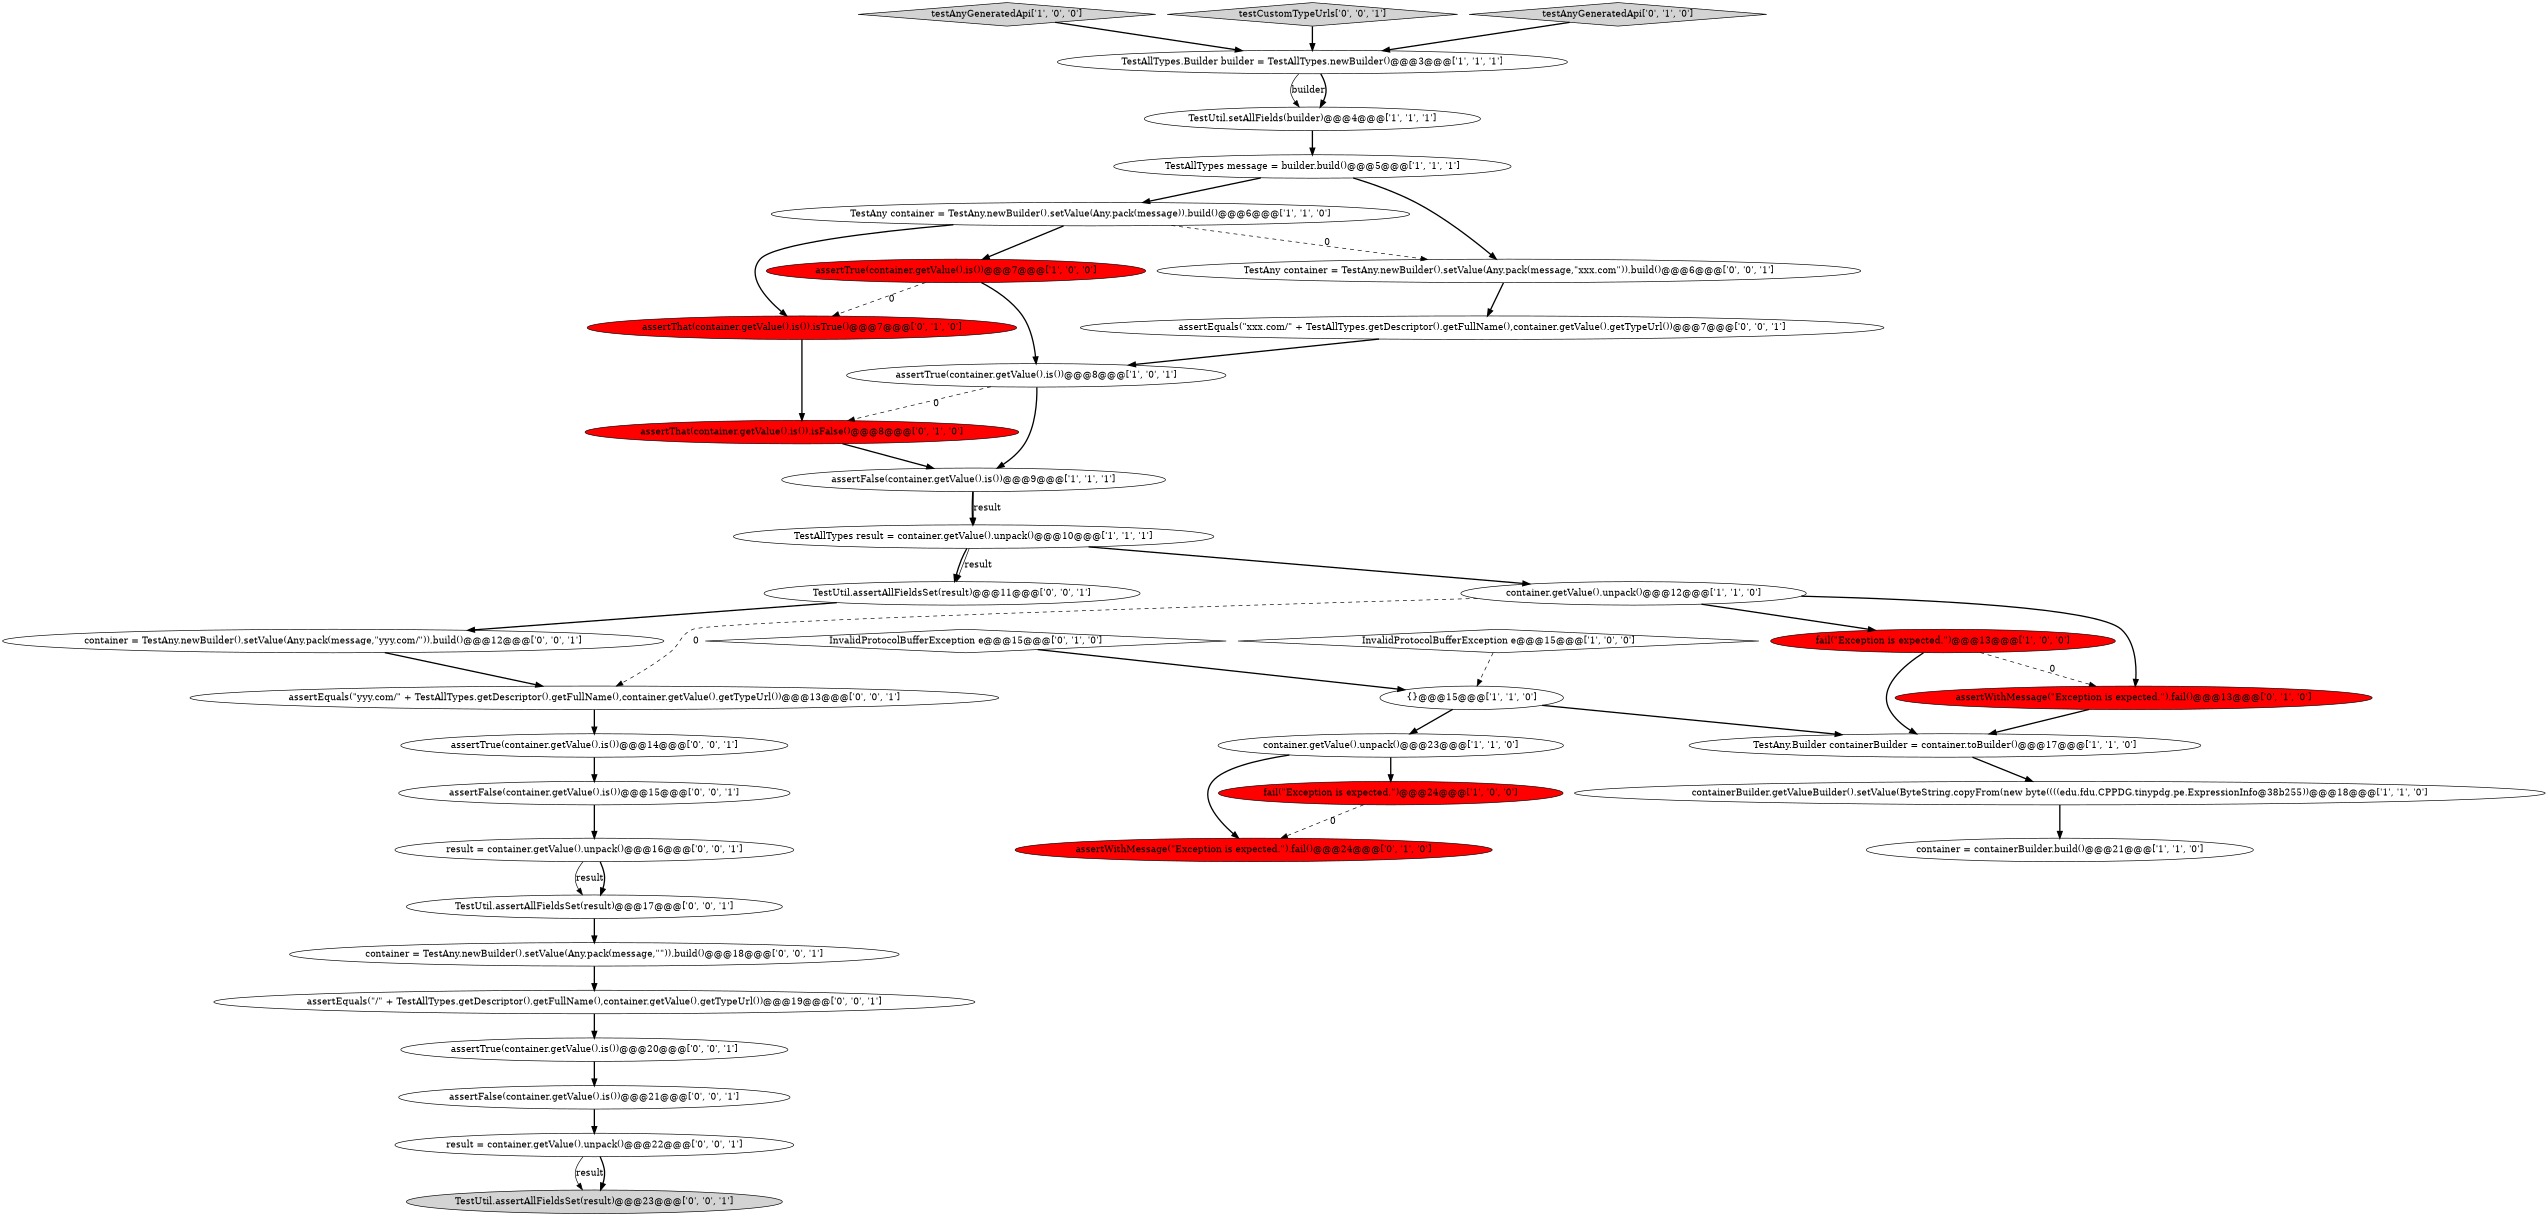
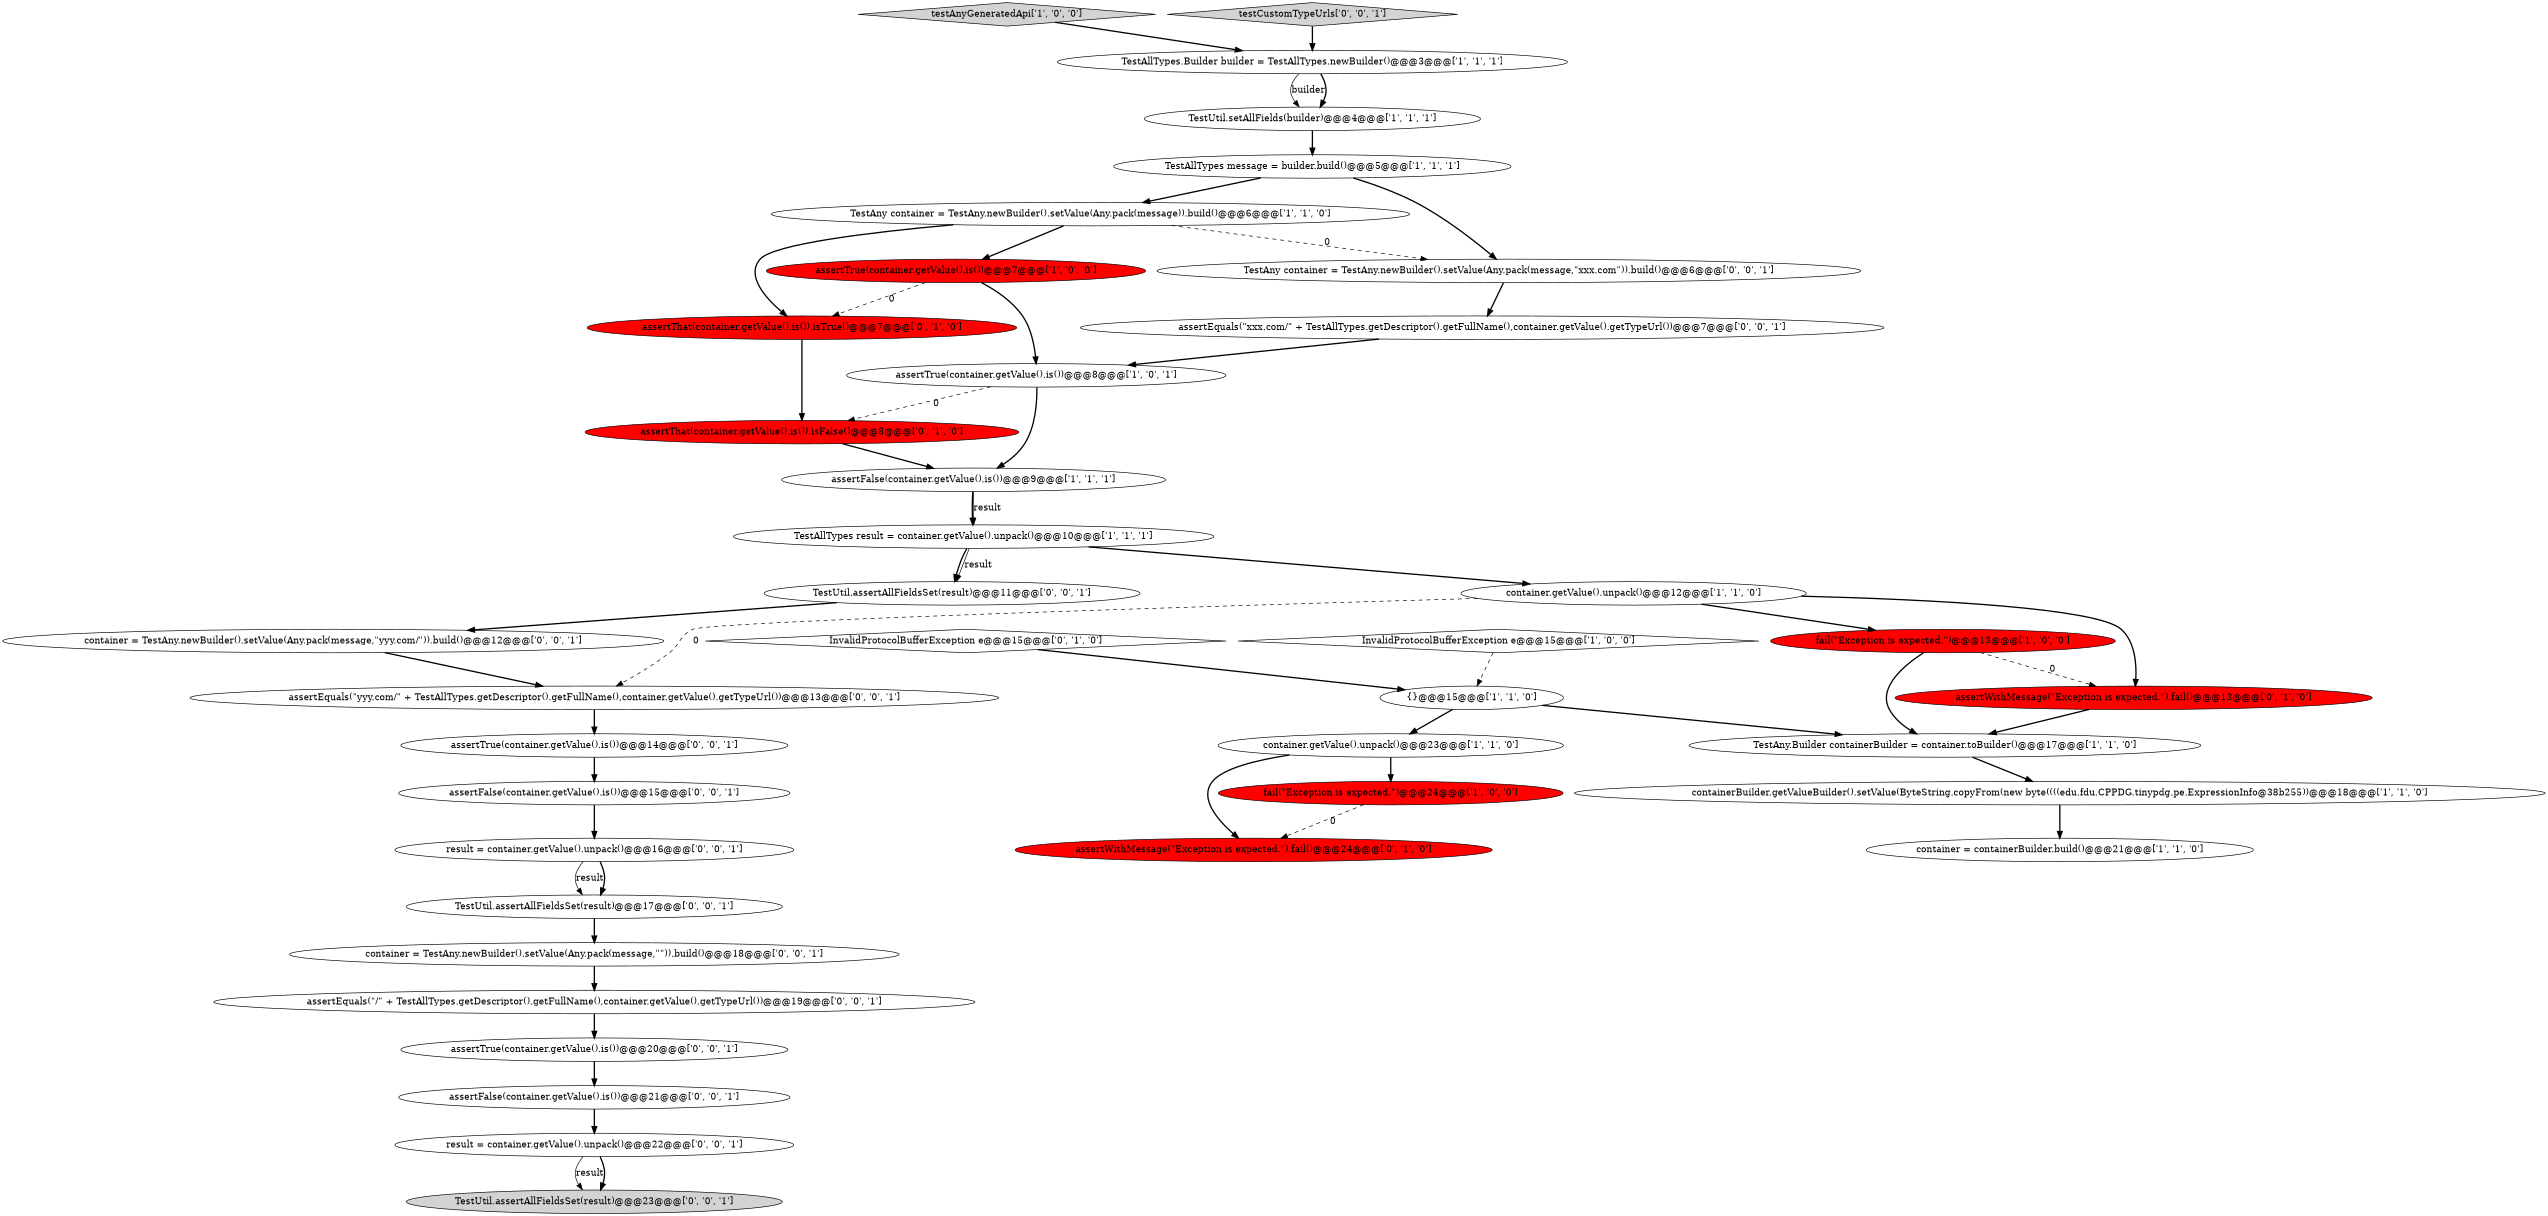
node "testAnyGeneratedApi['0', '1', '0']": removed
